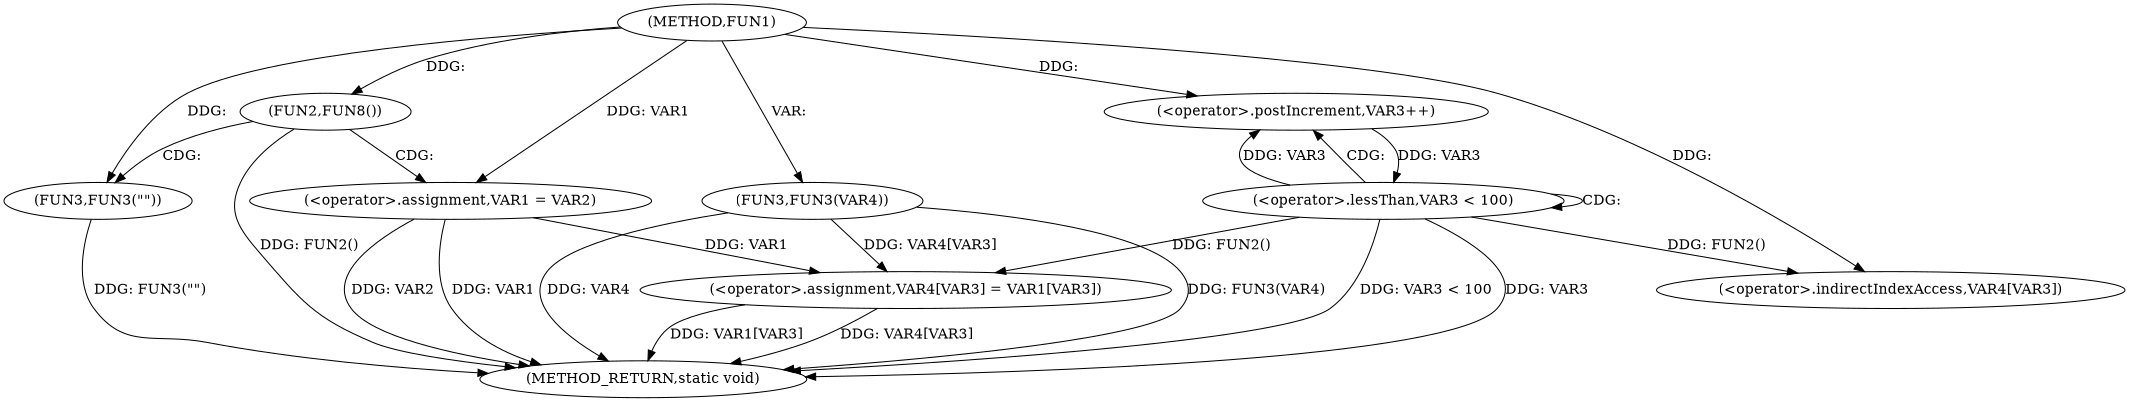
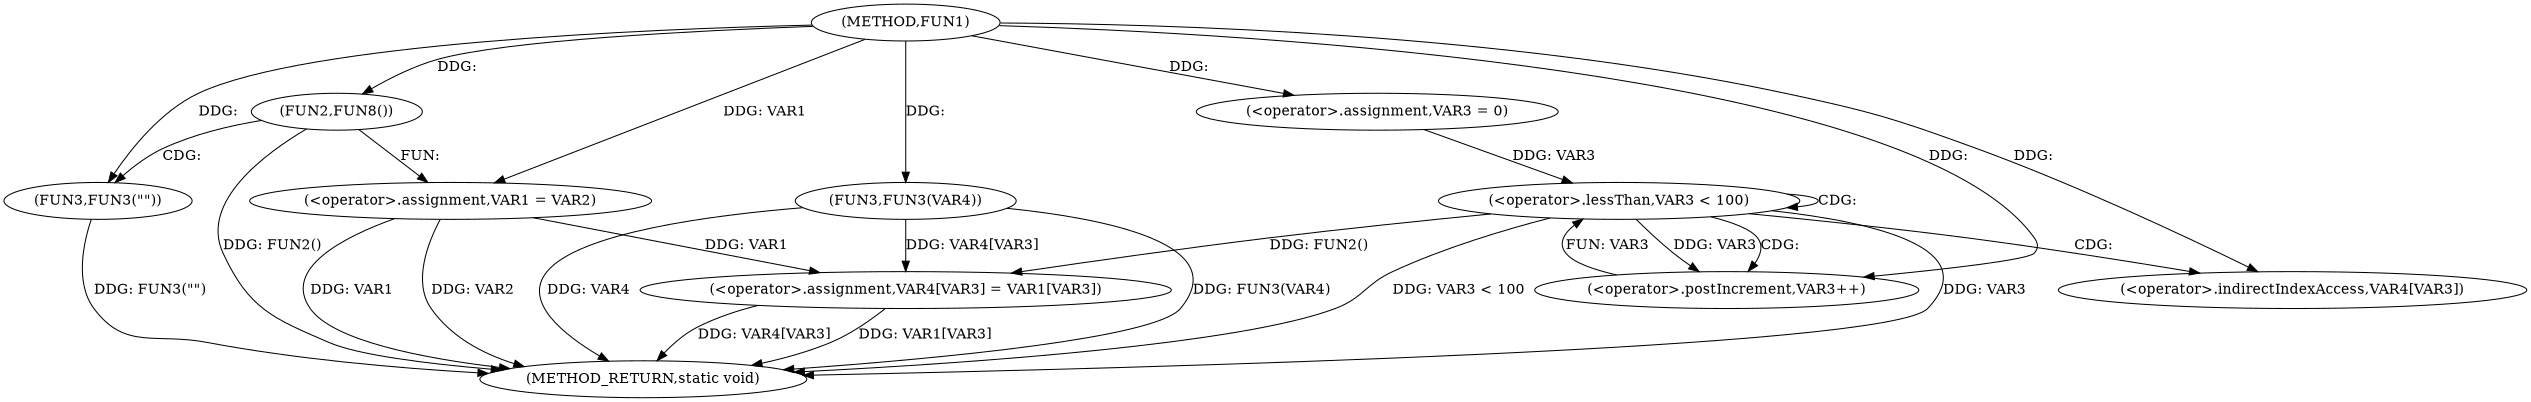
edge "(METHOD,FUN1)" -> "(FUN3,FUN3(VAR4))": label "VAR: " -> "DDG: "
node "(<operator>.assignment,VAR3 = 0)": added
edge "(FUN2,FUN8())" -> "(<operator>.assignment,VAR1 = VAR2)": label "CDG: " -> "FUN: "
edge "(<operator>.postIncrement,VAR3++)" -> "(<operator>.lessThan,VAR3 < 100)": label "DDG: VAR3" -> "FUN: VAR3"
edge "(<operator>.lessThan,VAR3 < 100)" -> "(<operator>.indirectIndexAccess,VAR4[VAR3])": label "DDG: FUN2()" -> "CDG: "
